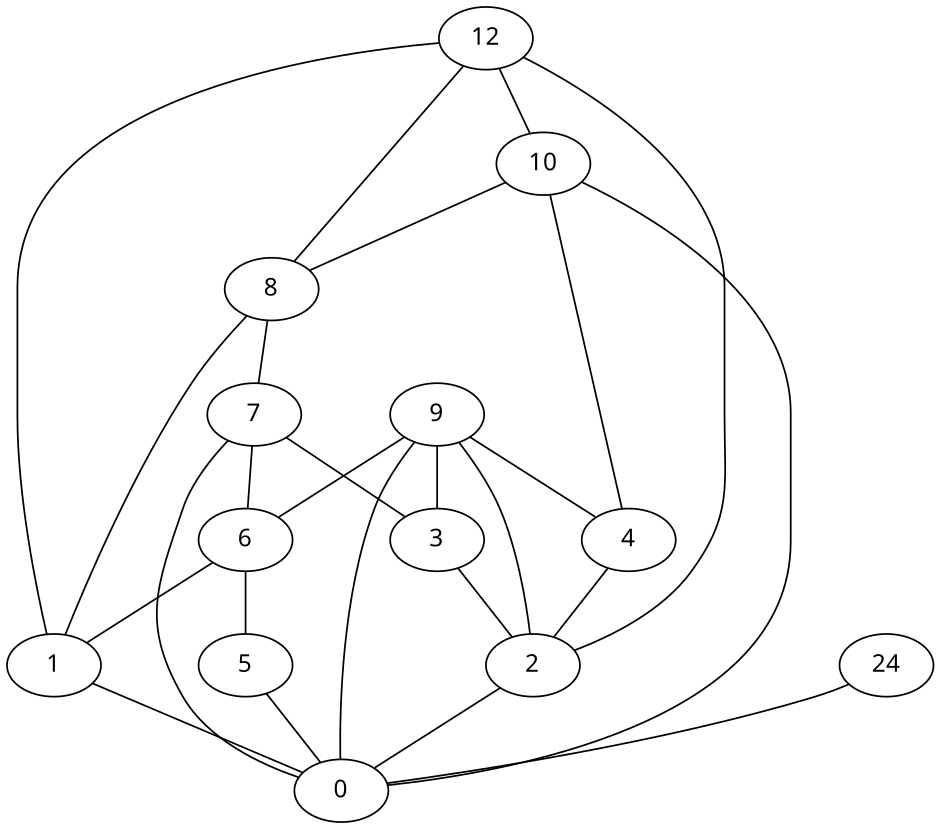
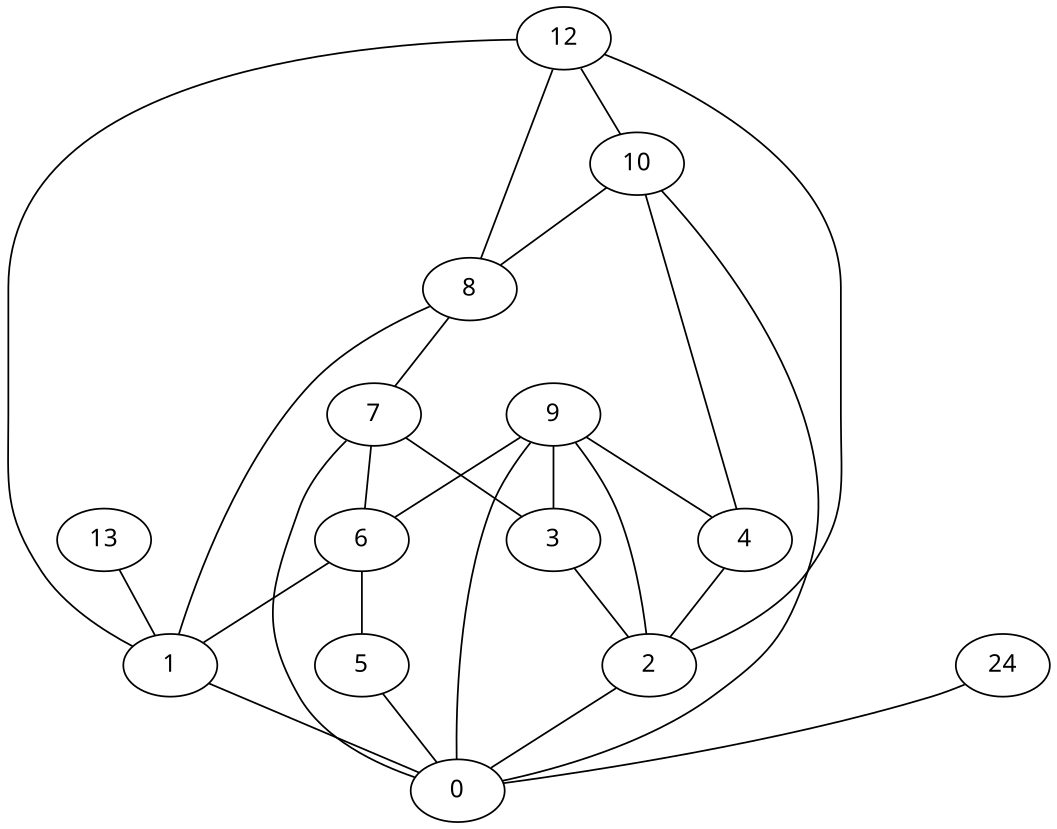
node "13": added
